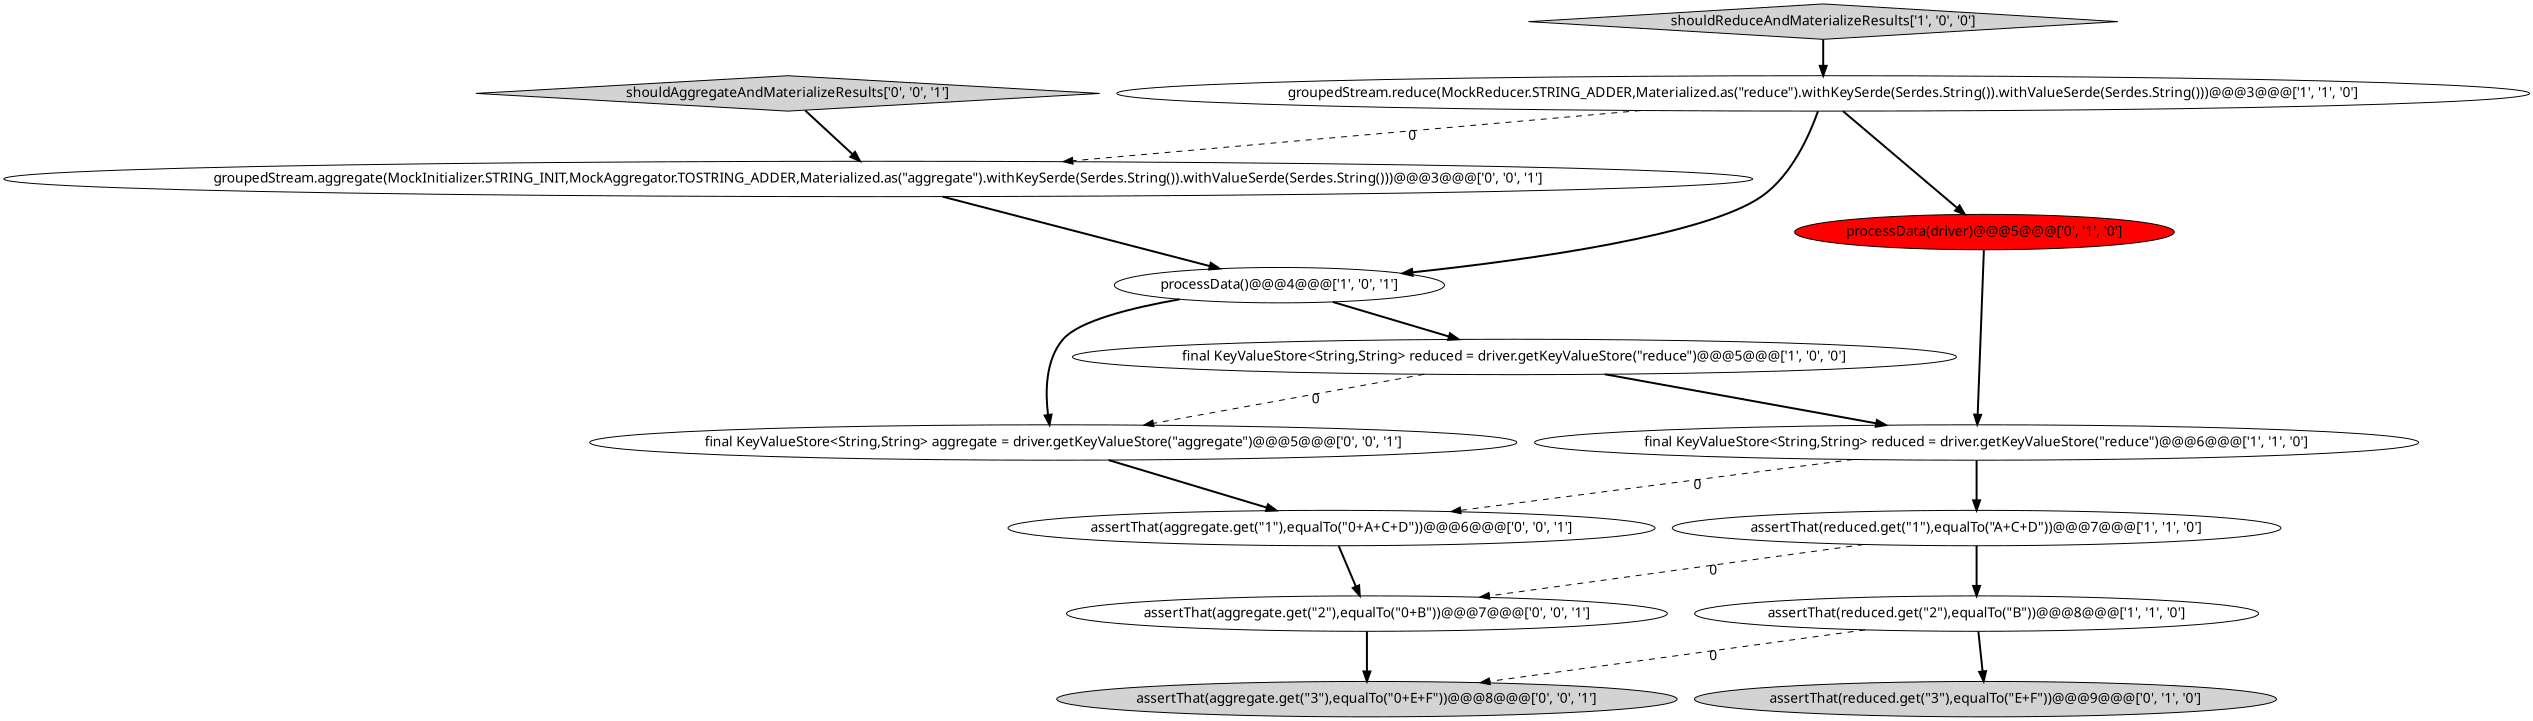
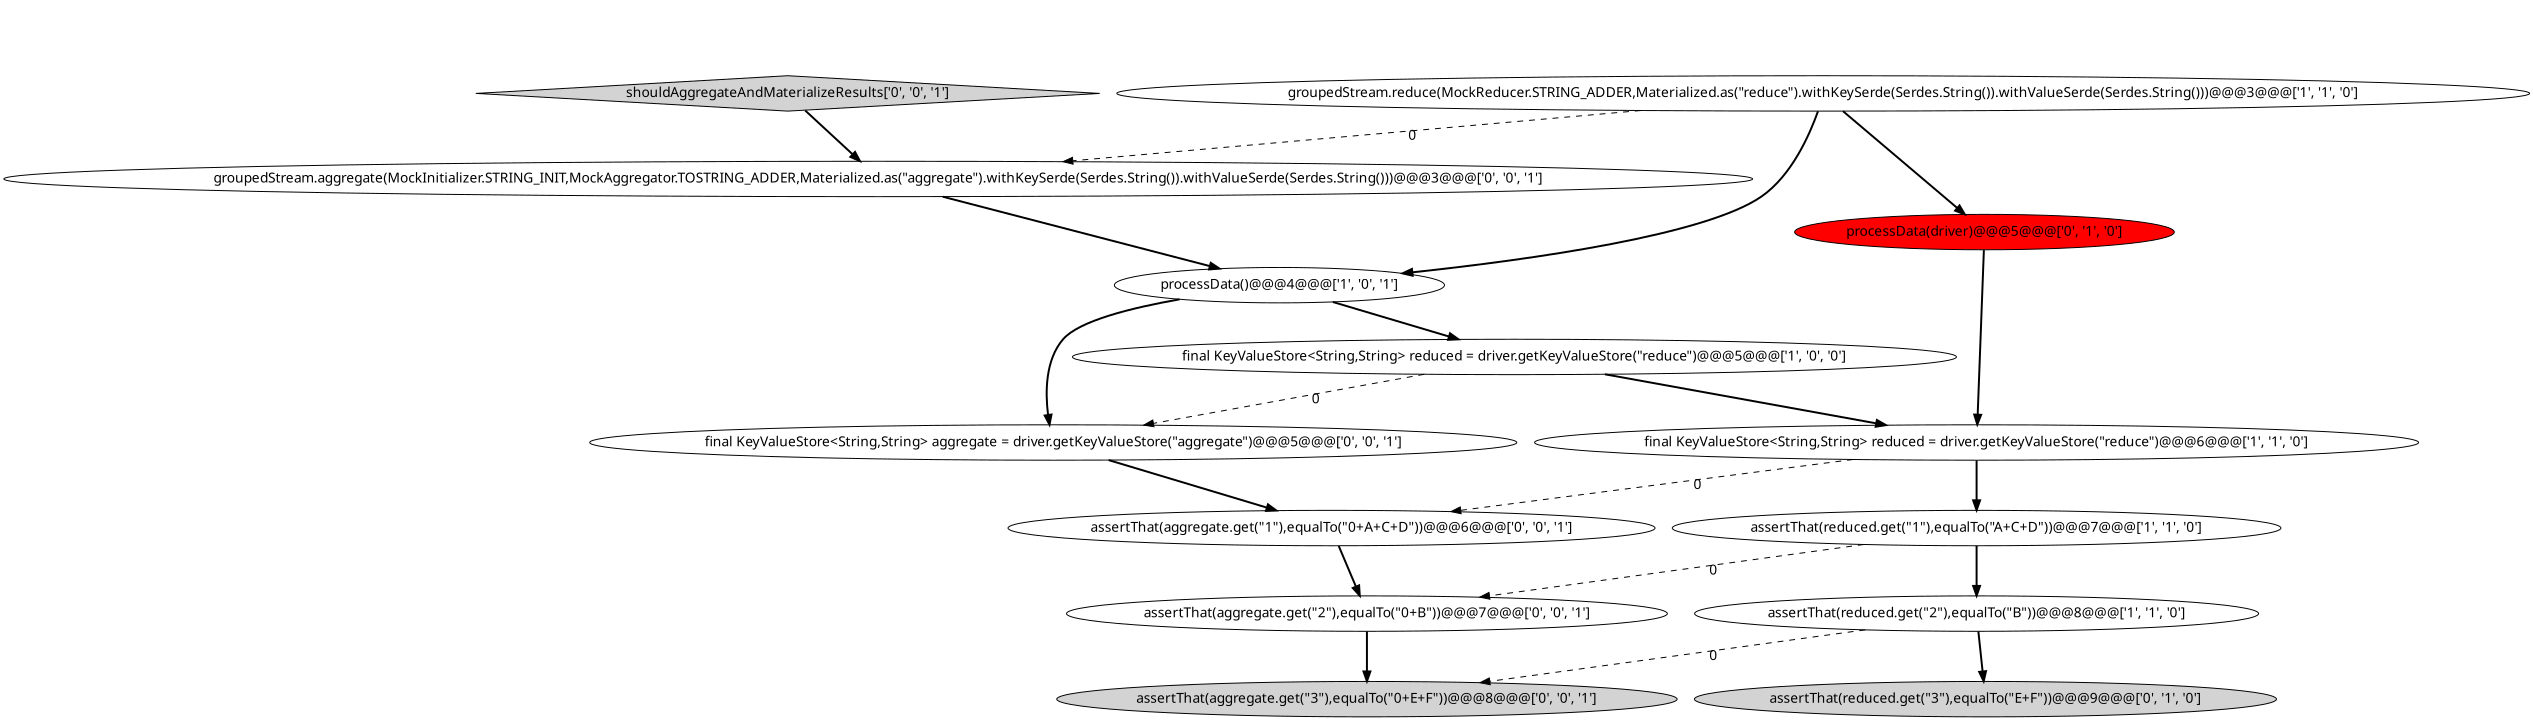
node "shouldReduceAndMaterializeResults['1', '0', '0']": removed
